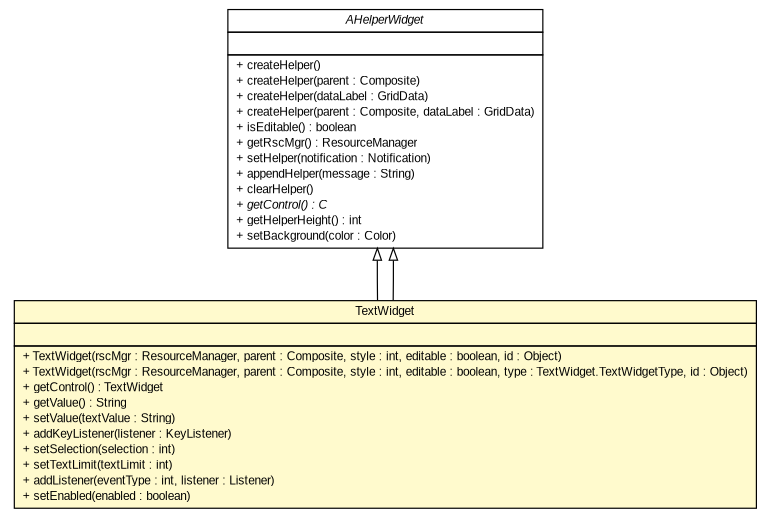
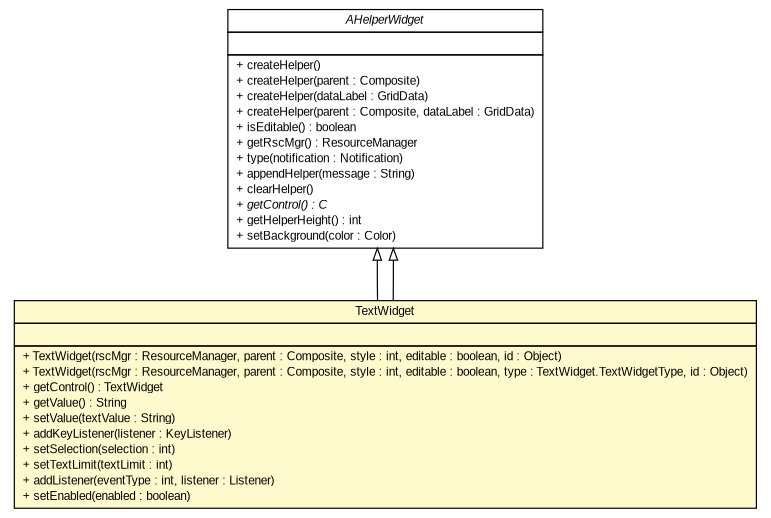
node "AHelperWidget": text "+ setHelper(notification : Notification)" -> "+ type(notification : Notification)"
